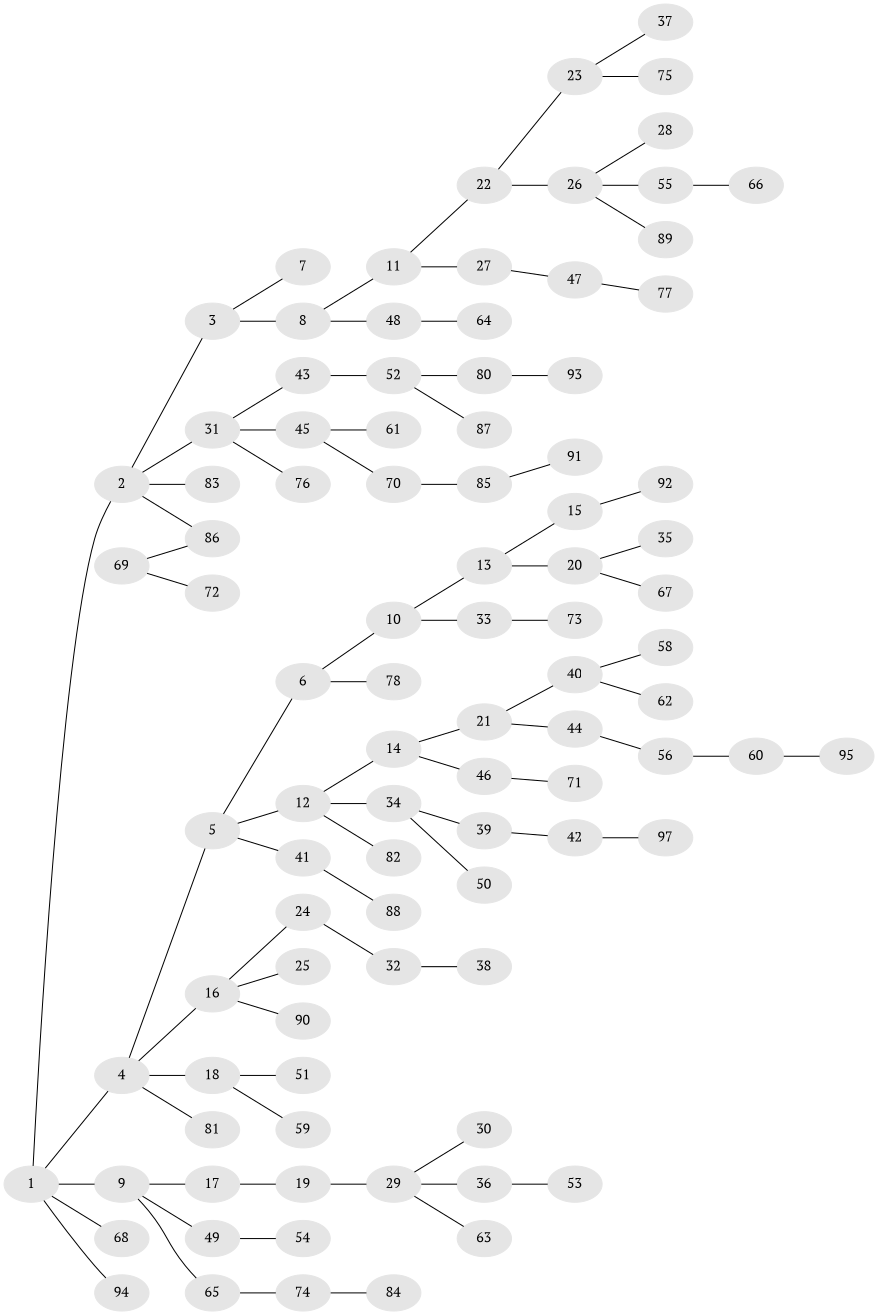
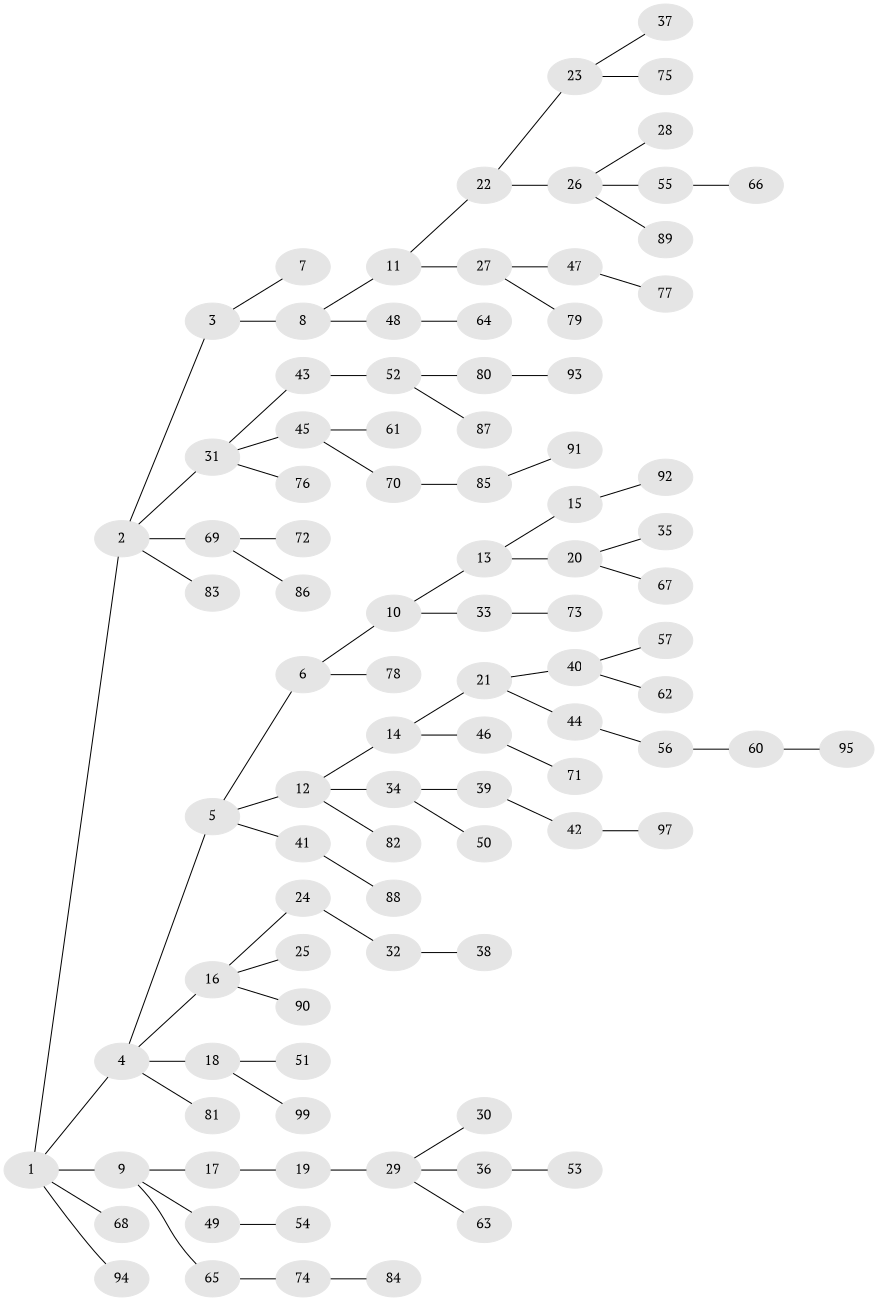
node "79": added
edge "2" -- "86": now "2" -- "69"
node "58": label "58" -> "57"
node "59": label "59" -> "99"
